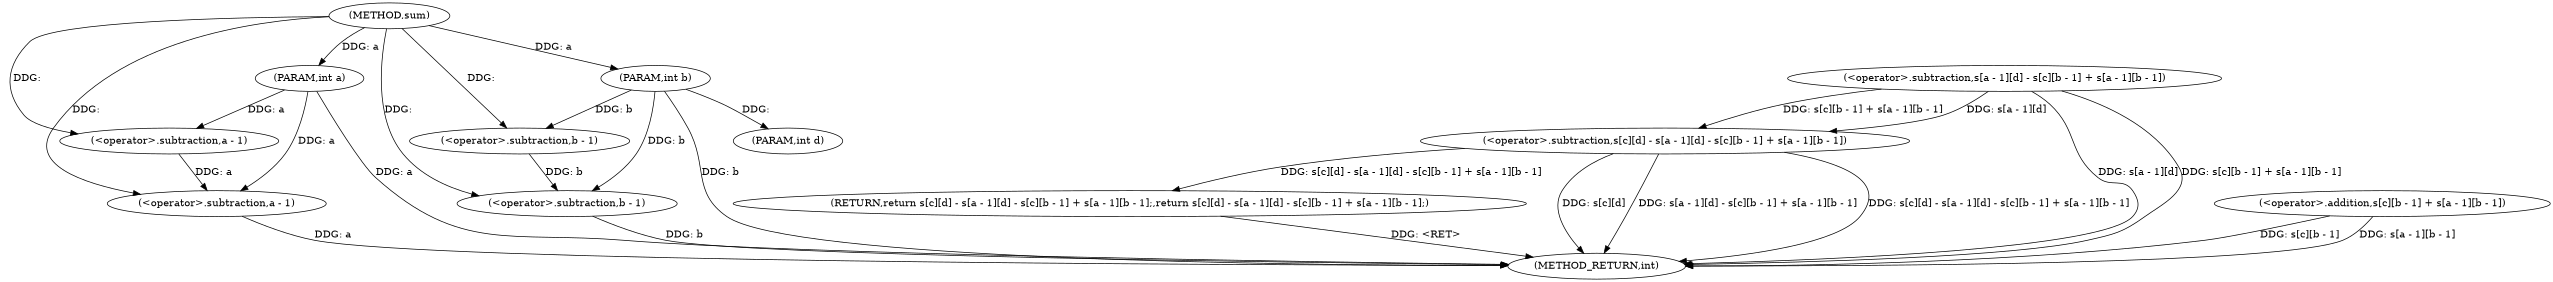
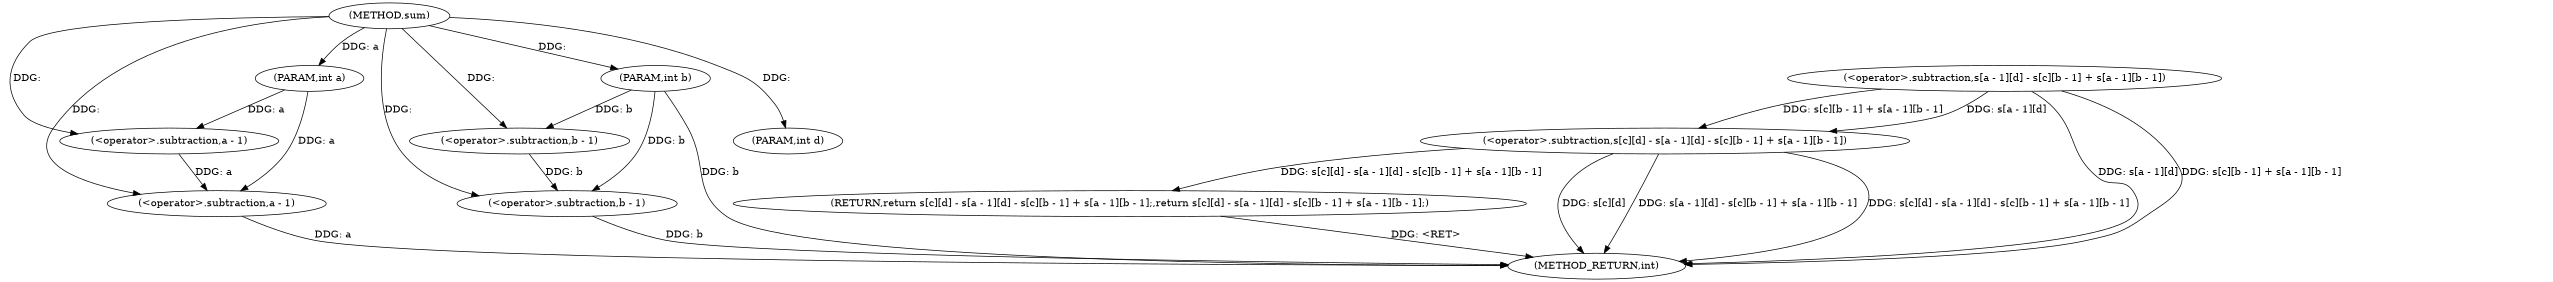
edge "(METHOD,sum)" -> "(PARAM,int b)": label "DDG: a" -> "DDG: "
edge "(PARAM,int b)" -> "(PARAM,int d)": now "(METHOD,sum)" -> "(PARAM,int d)"
node "(<operator>.addition,s[c][b - 1] + s[a - 1][b - 1])": removed
edge "(PARAM,int a)" -> "(METHOD_RETURN,int)": removed, label "DDG: a"
